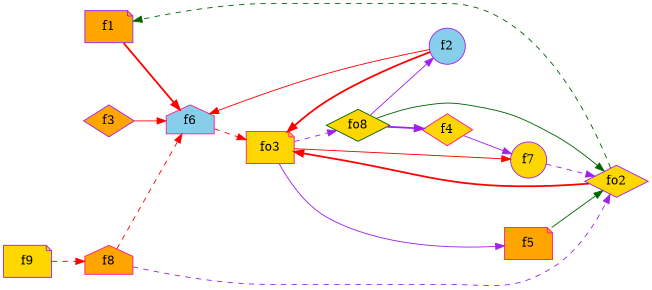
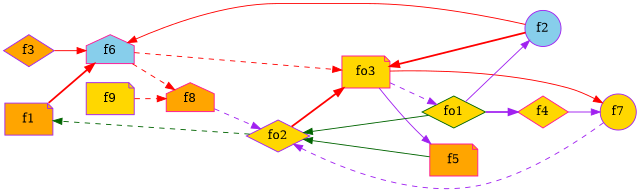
node "fo8": label "fo8" -> "fo1"
edge "f8" -> "f6": reversed
